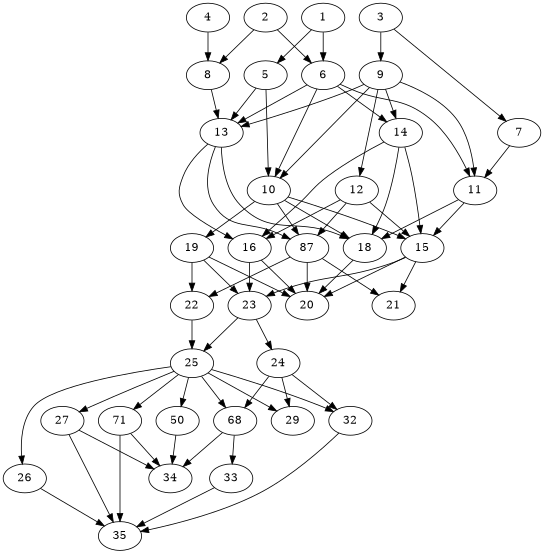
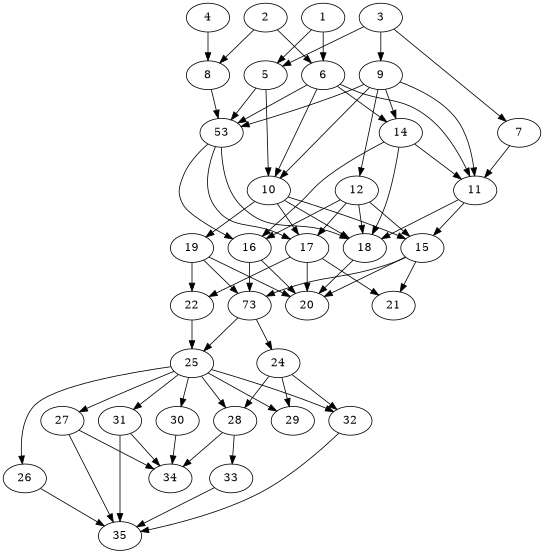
edge "3" -> "5": added
node "13": label "13" -> "53"
edge "14" -> "15": now "14" -> "11"
edge "12" -> "18": added
node "87": label "87" -> "17"
node "23": label "23" -> "73"
node "71": label "71" -> "31"
node "50": label "50" -> "30"
node "68": label "68" -> "28"
